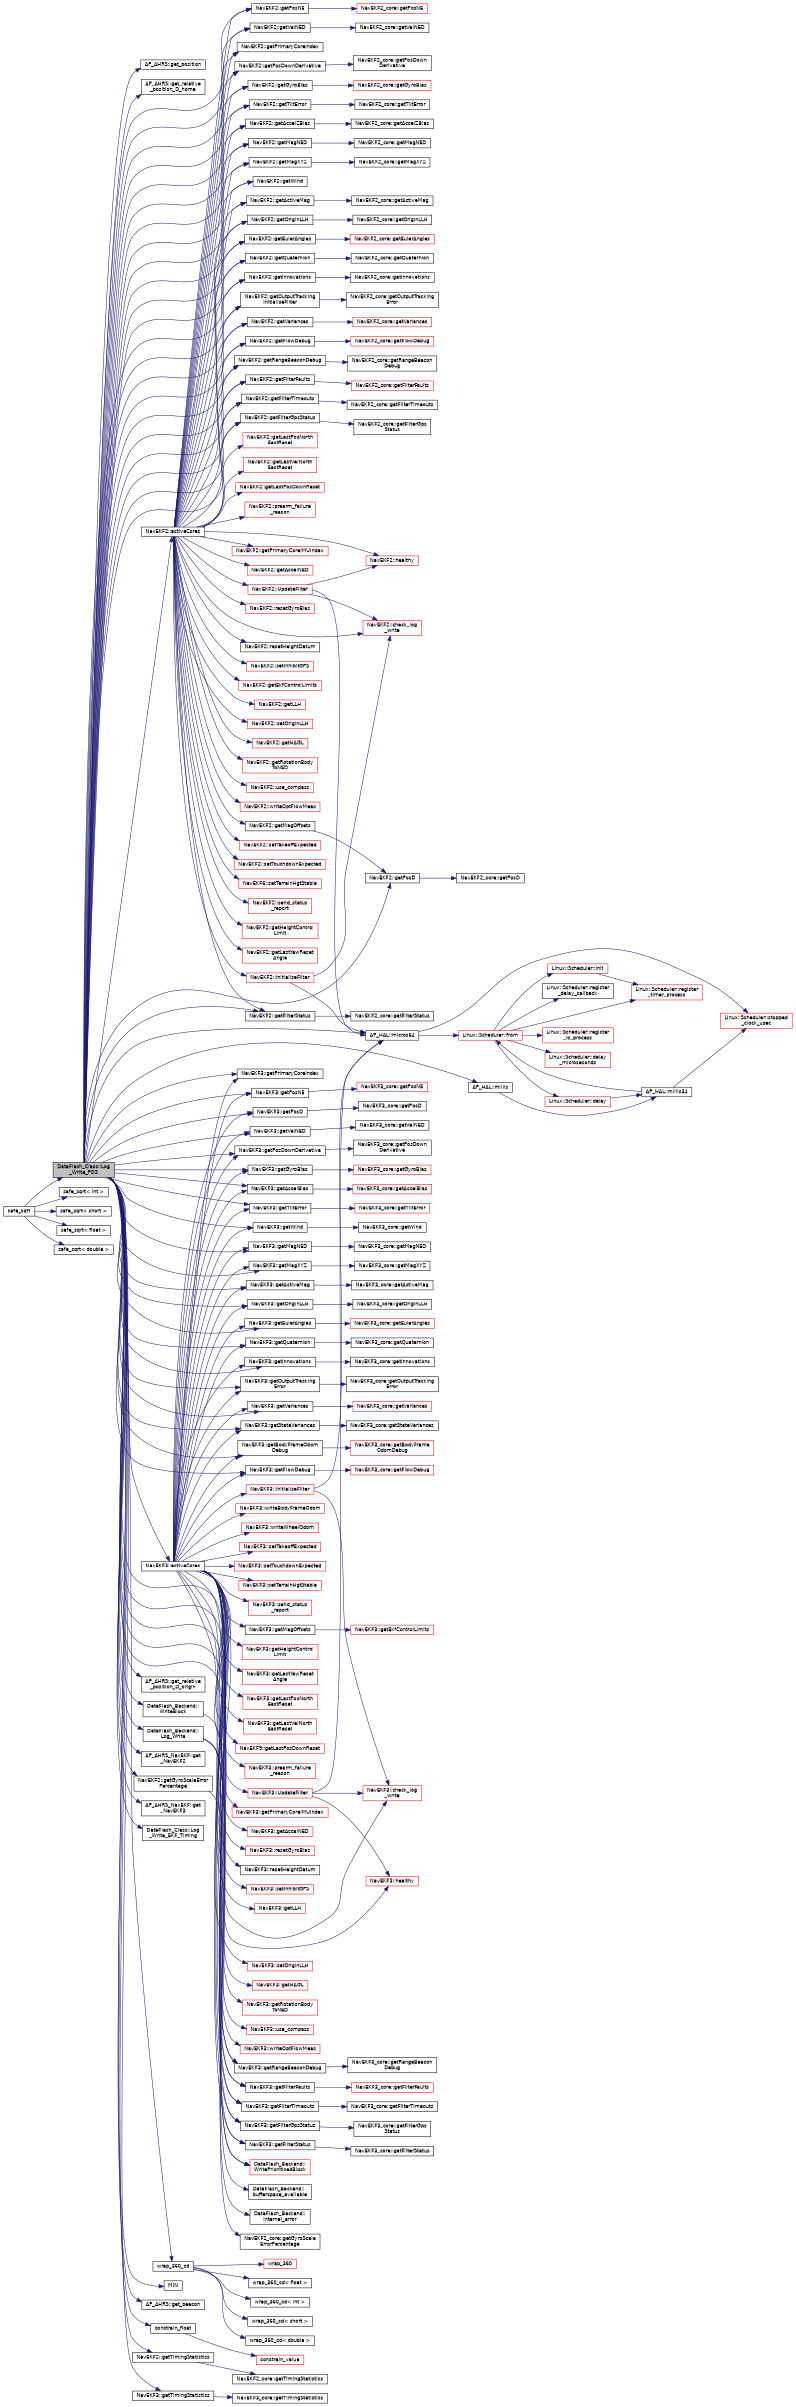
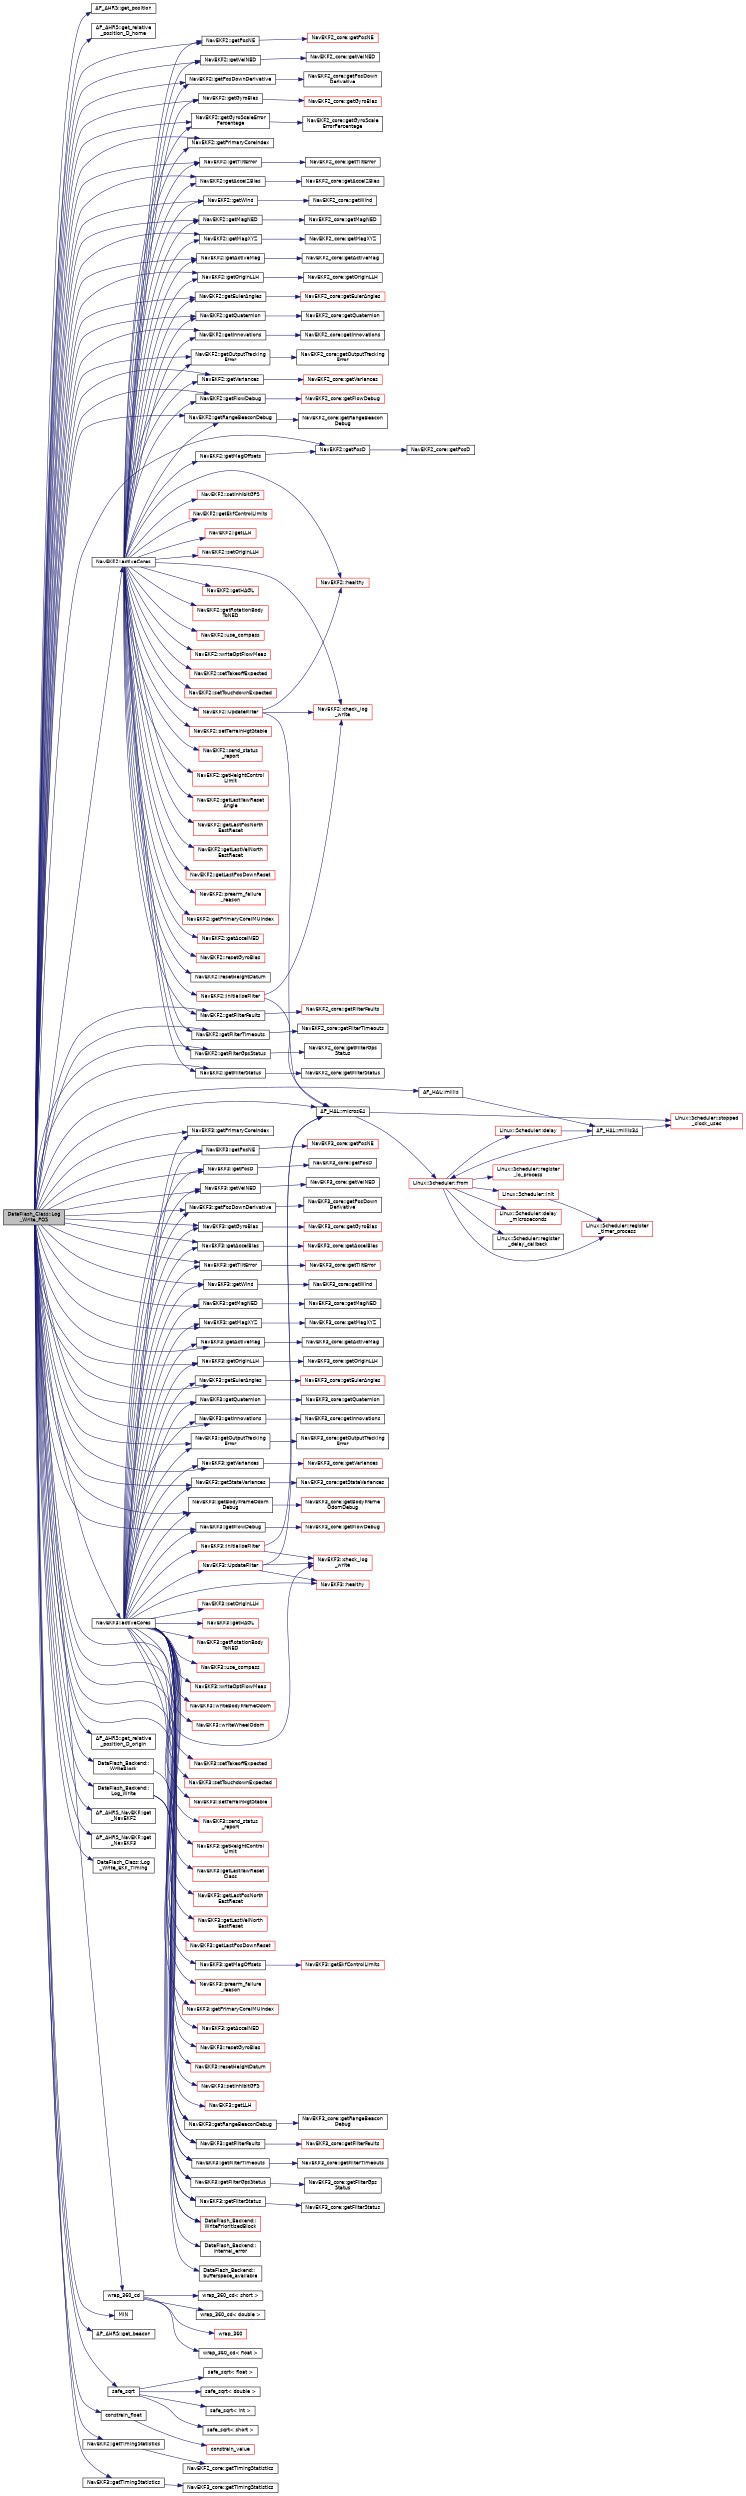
node "NavEKF2_core::getWind": added
node "NavEKF2::getOutputTracking InitialiseFilter": label "NavEKF2::getOutputTracking InitialiseFilter" -> "NavEKF2::getOutputTracking Error"
edge "NavEKF2::activeCores" -> "NavEKF2::getGyroScaleError Percentage": added
node "NavEKF6::setTerrainHgtStable": label "NavEKF6::setTerrainHgtStable" -> "NavEKF2::setTerrainHgtStable"
edge "safe_sqrt" -> "DataFlash_Class::Log _Write_POS": reversed
node "NavEKF3::getLastYawReset Angle": label "NavEKF3::getLastYawReset Angle" -> "NavEKF3::getLastYawReset Class"
node "NavEKF9::getLastPosDownReset": label "NavEKF9::getLastPosDownReset" -> "NavEKF3::getLastPosDownReset"
node "NavEKF3::resetHeightDatum": color black -> red
node "wrap_360_cd< int >": removed
